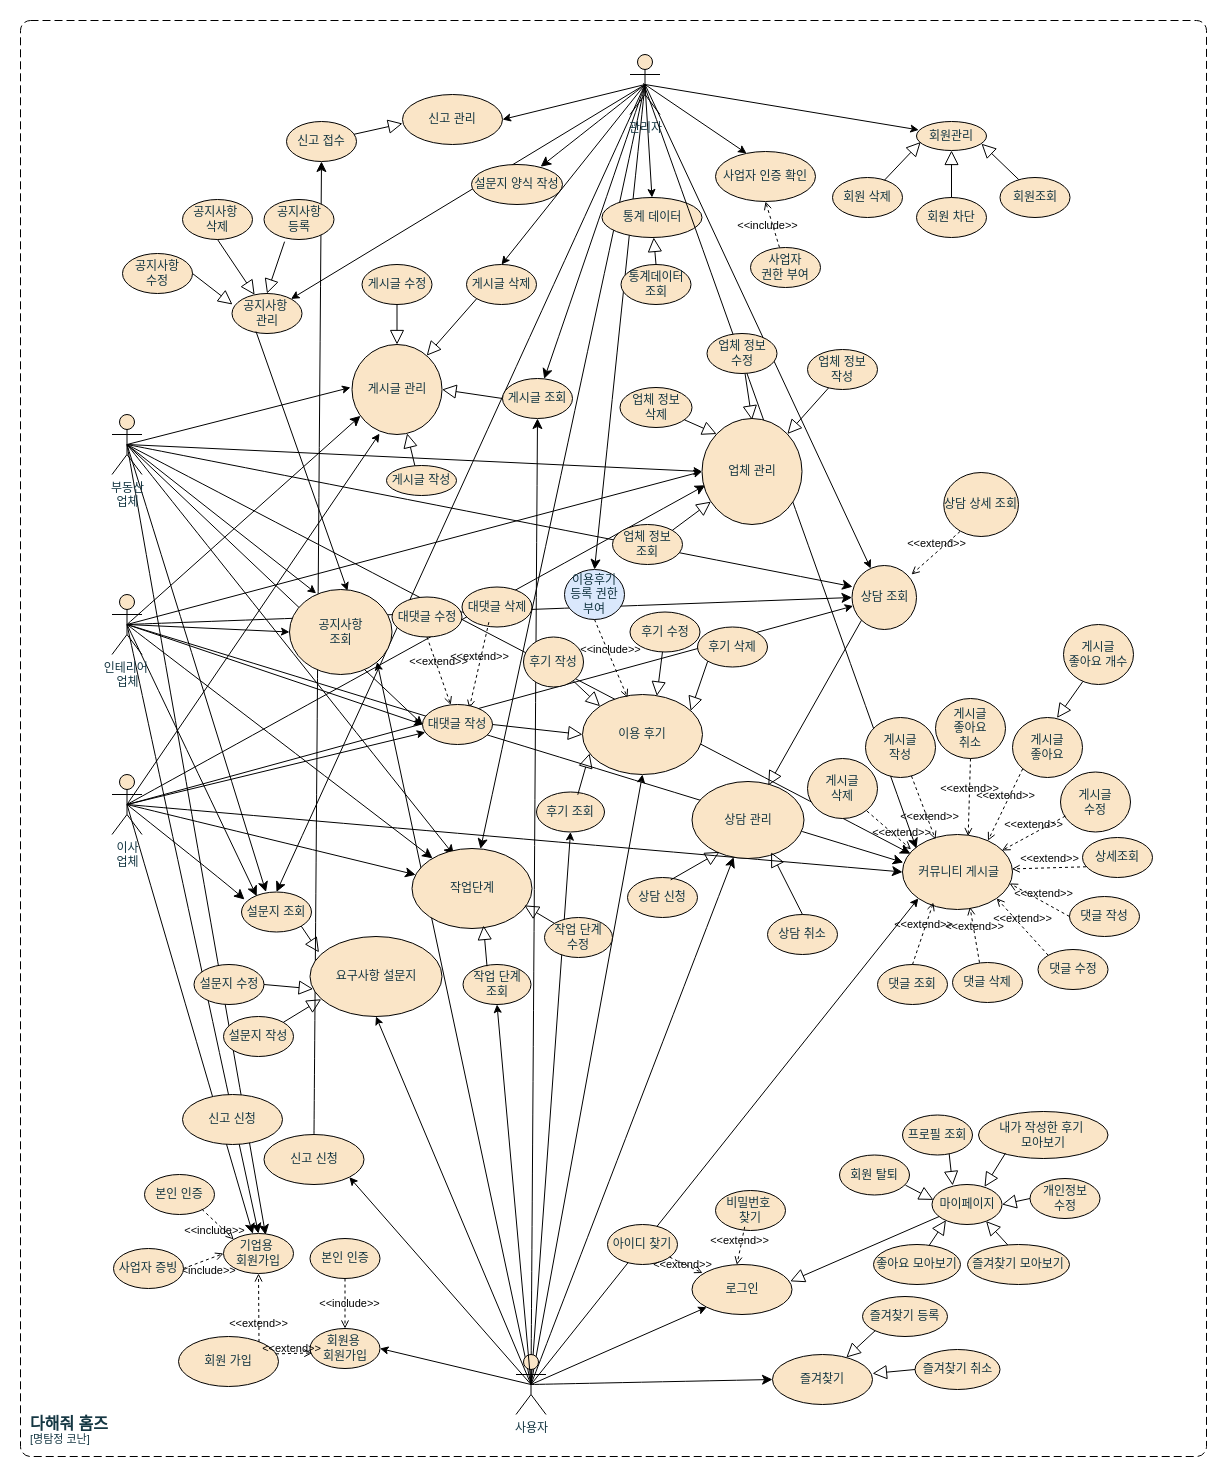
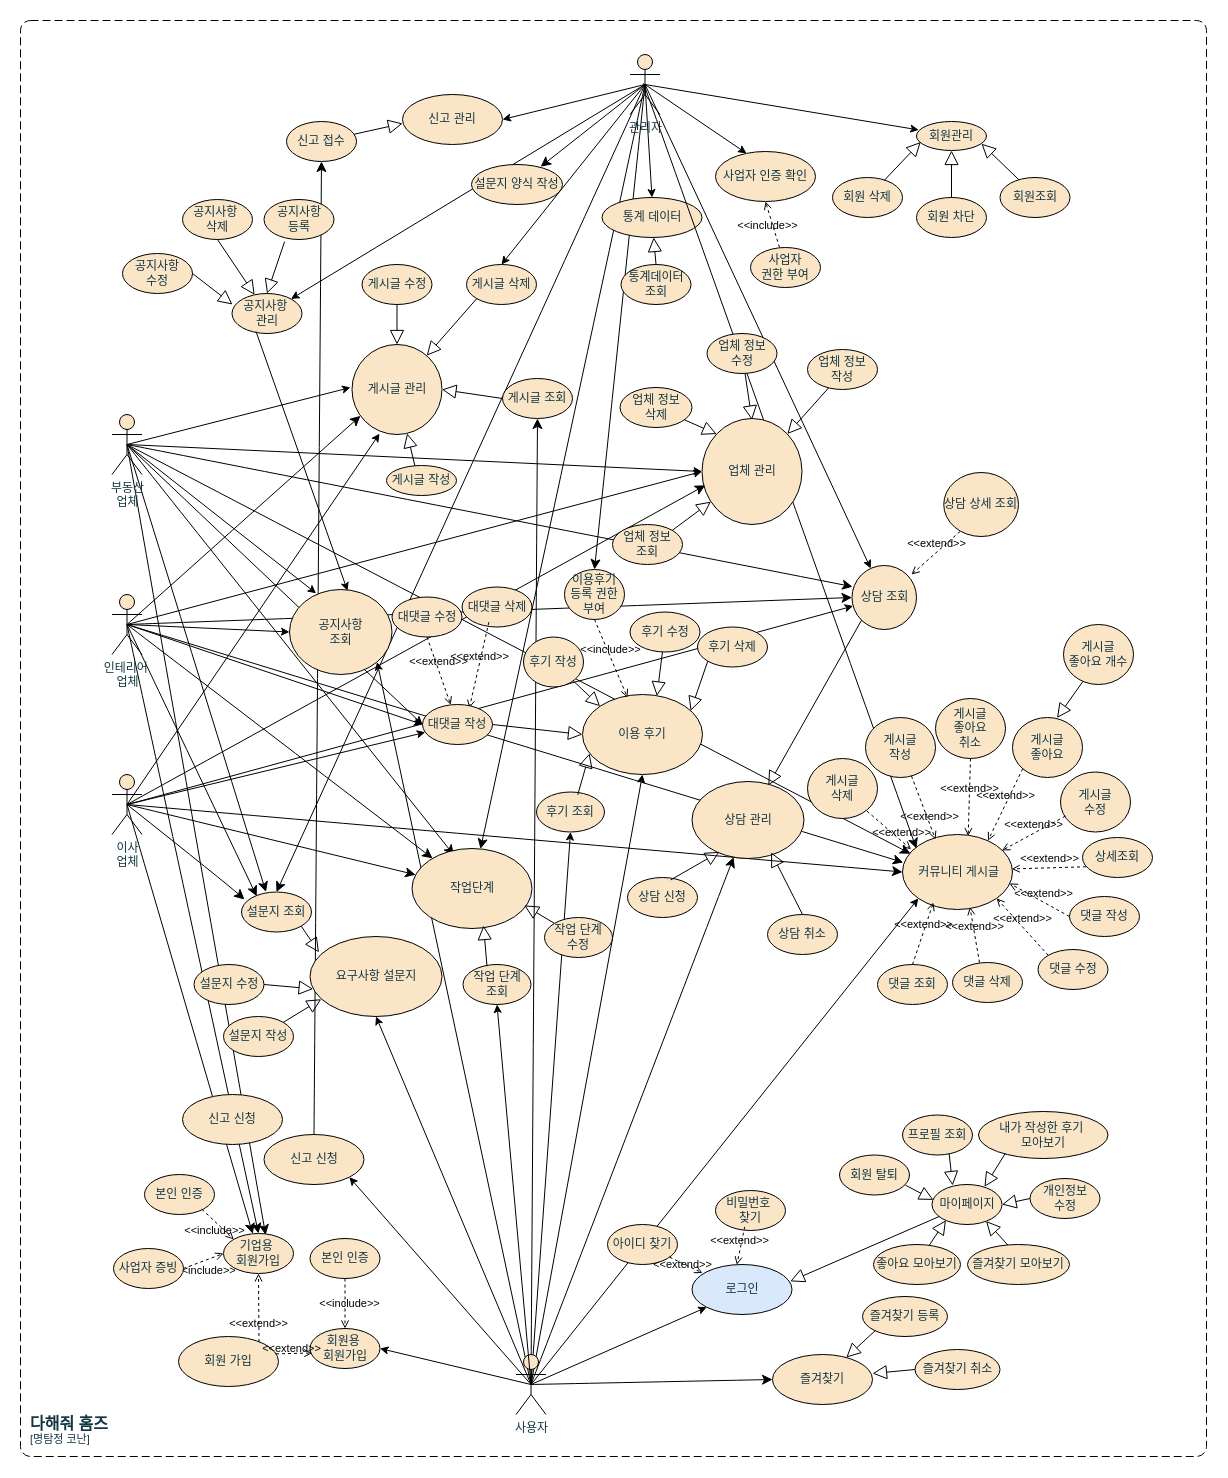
edge "관리자" -> "게시글 조회": removed
node "이용후기 등록 권한 부여": fillcolor #dae8fc -> #fae5c7
node "로그인": fillcolor #fae5c7 -> #dae8fc
